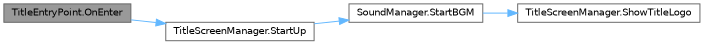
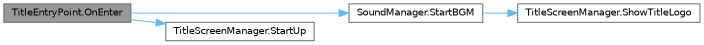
edge "TitleScreenManager.StartUp" -> "SoundManager.StartBGM": now "TitleEntryPoint.OnEnter" -> "SoundManager.StartBGM"
